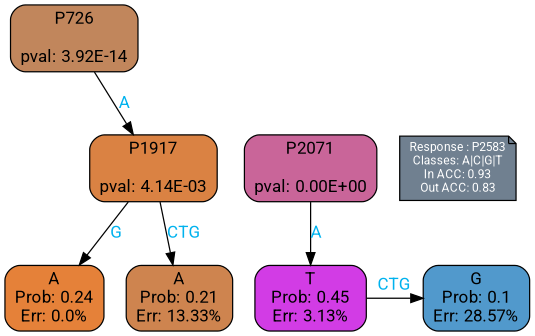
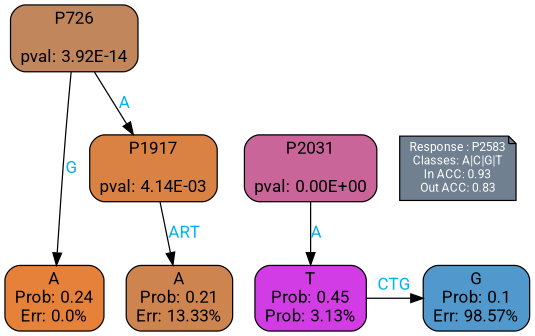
node "P2071 pval: 0.00E+00": label "P2071 pval: 0.00E+00" -> "P2031 pval: 0.00E+00"
edge "P1917 pval: 4.14E-03" -> "A Prob: 0.24 Err: 0.0%": now "P726 pval: 3.92E-14" -> "A Prob: 0.24 Err: 0.0%"
edge "P1917 pval: 4.14E-03" -> "A Prob: 0.21 Err: 13.33%": label "CTG" -> "ART"
node "T Prob: 0.45 Err: 3.13%": label "T Prob: 0.45 Err: 3.13%" -> "T Prob: 0.45 Prob: 3.13%"
node "G Prob: 0.1 Err: 28.57%": label "G Prob: 0.1 Err: 28.57%" -> "G Prob: 0.1 Err: 98.57%"
